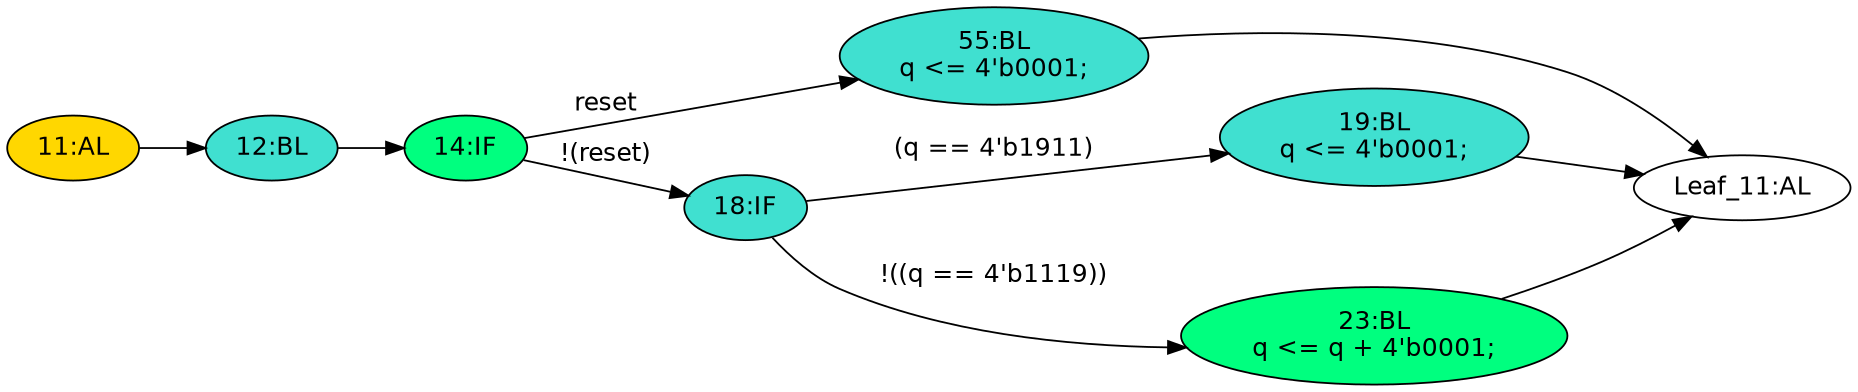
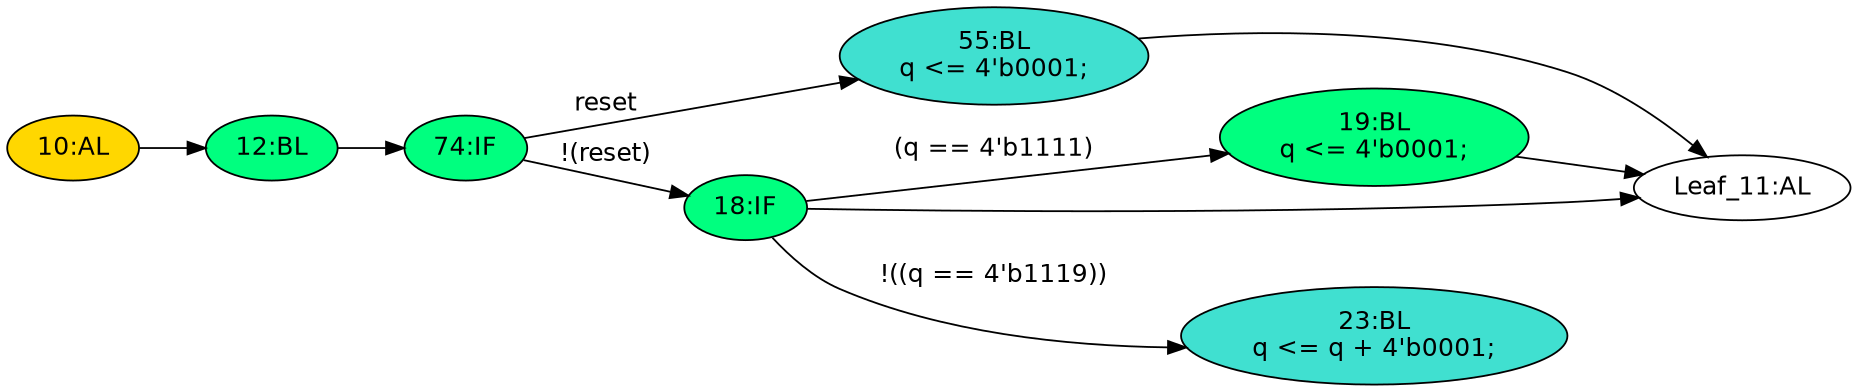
node "19:BL q <= 4'b0001;": fillcolor turquoise -> springgreen
node "11:AL": label "11:AL" -> "10:AL"
node "12:BL": fillcolor turquoise -> springgreen
node "14:IF": label "14:IF" -> "74:IF"
edge "18:IF" -> "19:BL q <= 4'b0001;": label "(q == 4'b1911)" -> "(q == 4'b1111)"
node "18:IF": fillcolor turquoise -> springgreen
edge "23:BL q <= q + 4'b0001;" -> "Leaf_11:AL": now "18:IF" -> "Leaf_11:AL"
node "23:BL q <= q + 4'b0001;": fillcolor springgreen -> turquoise
